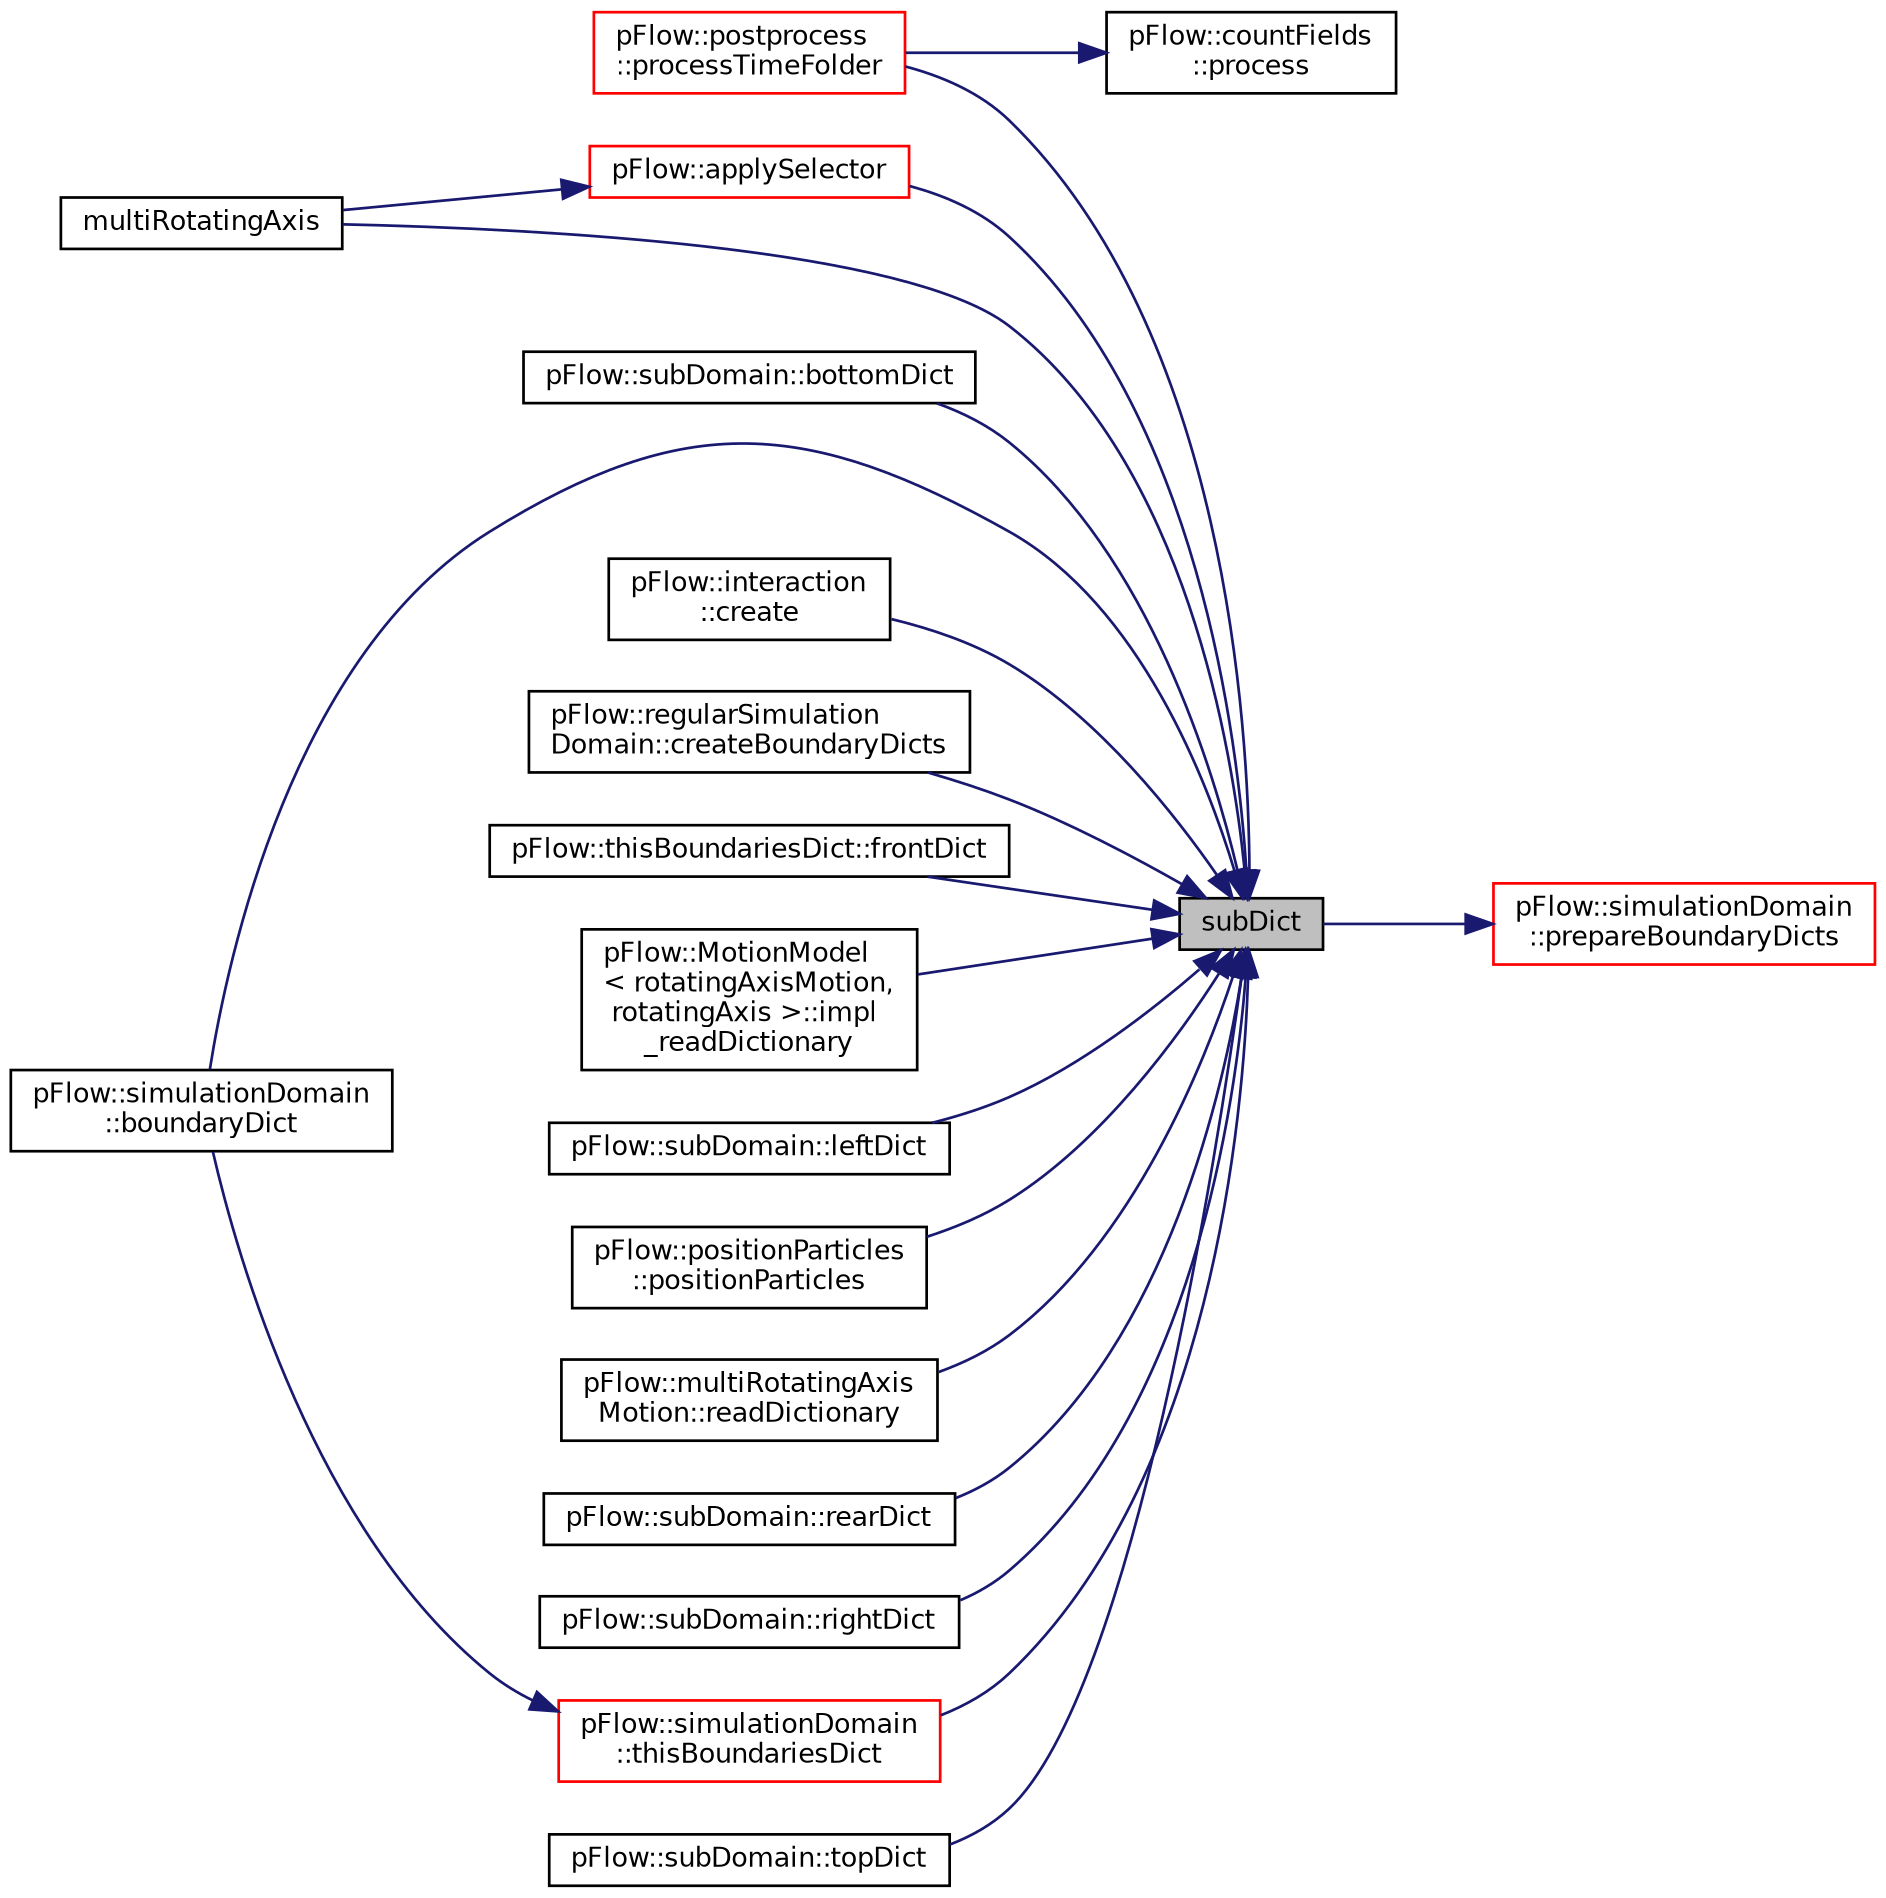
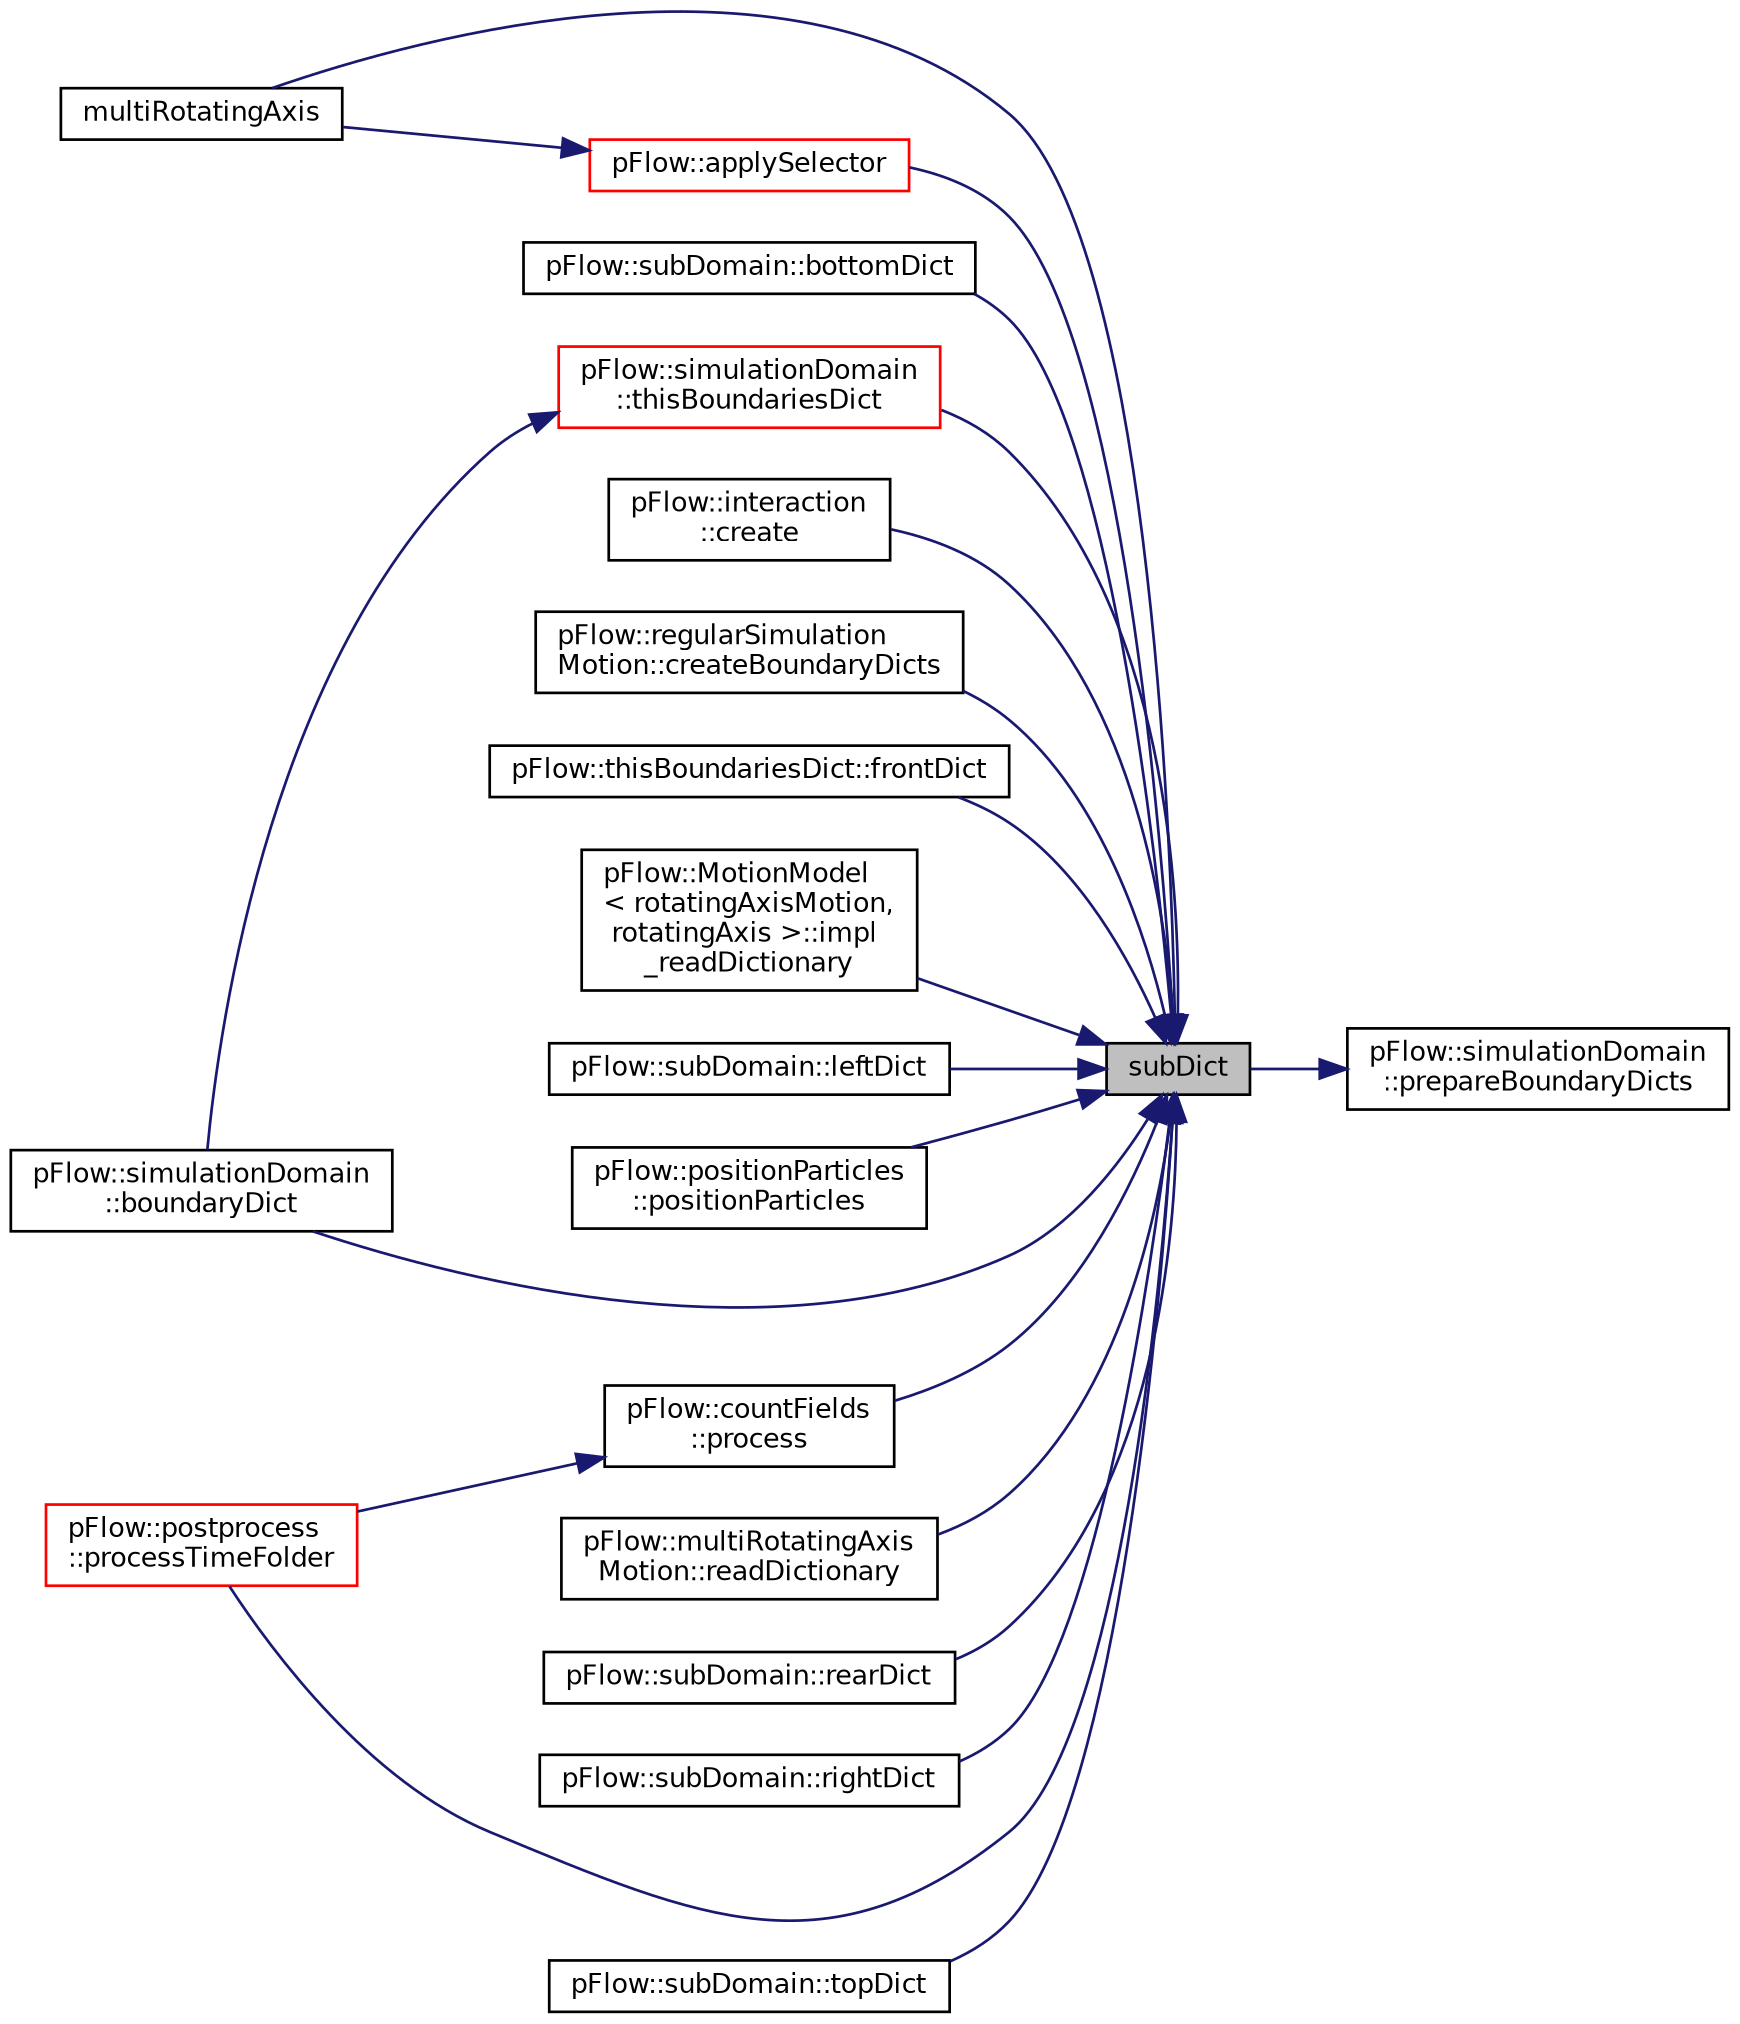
node "pFlow::regularSimulation Domain::createBoundaryDicts": label "pFlow::regularSimulation Domain::createBoundaryDicts" -> "pFlow::regularSimulation Motion::createBoundaryDicts"
node "pFlow::simulationDomain ::prepareBoundaryDicts": color red -> black
edge "pFlow::countFields ::process" -> "subDict": added
